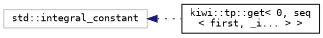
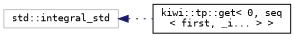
node "std::integral_constant": label "std::integral_constant" -> "std::integral_std"
